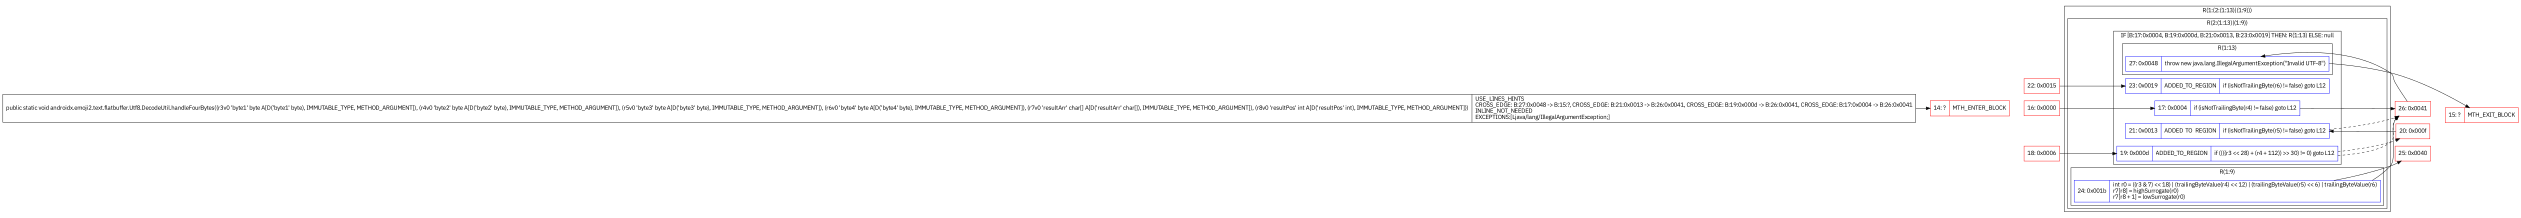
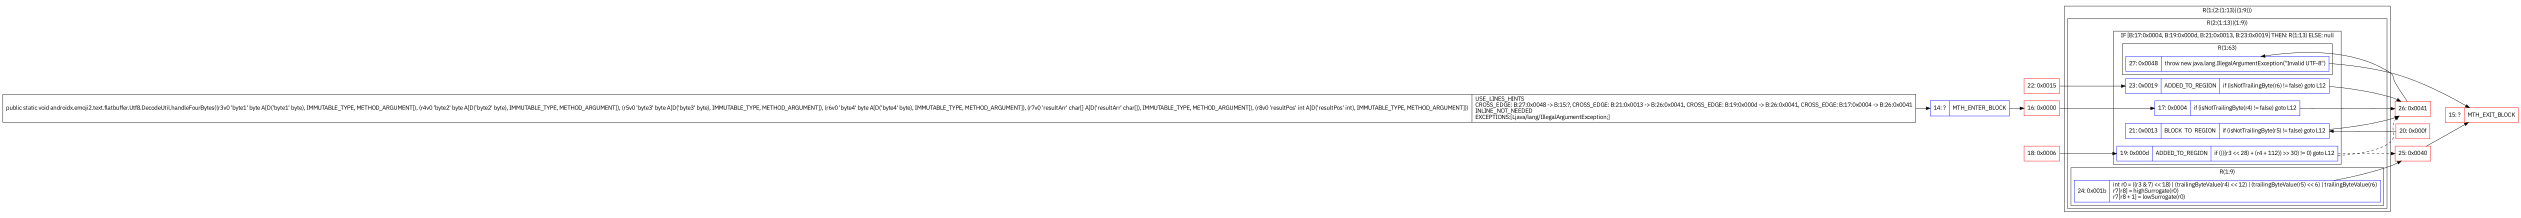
cluster "R(1:13)": label "R(1:13)" -> "R(1:63)"
node "14: ?": color red -> blue
edge "14: ?" -> "16: 0x0000": added
edge "21: 0x0013" -> "26: 0x0041": style dashed -> solid
node "21: 0x0013": text "ADDED_TO_REGION" -> "BLOCK_TO_REGION"
edge "25: 0x0040" -> "15: ?": added
edge "19: 0x000d" -> "20: 0x000f": now "19: 0x000d" -> "25: 0x0040"
edge "24: 0x001b" -> "26: 0x0041": now "23: 0x0019" -> "26: 0x0041"
